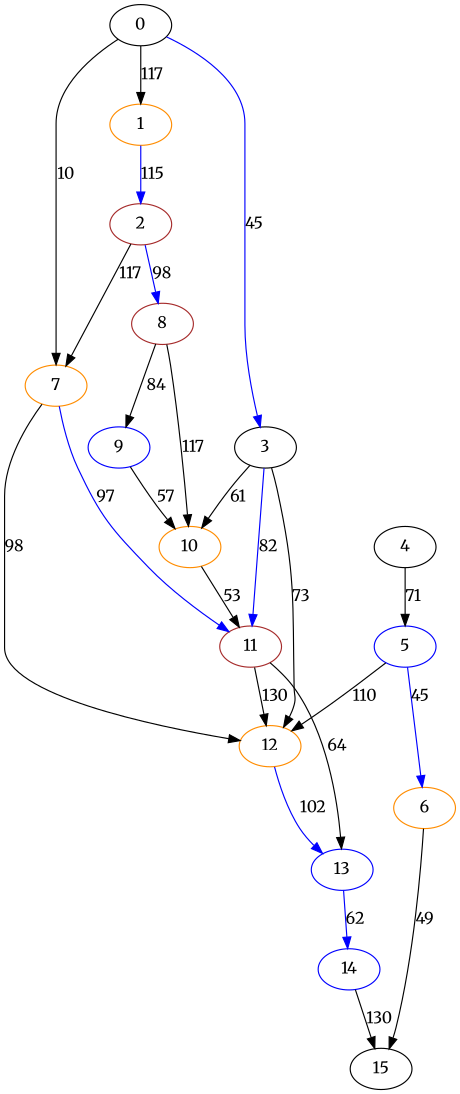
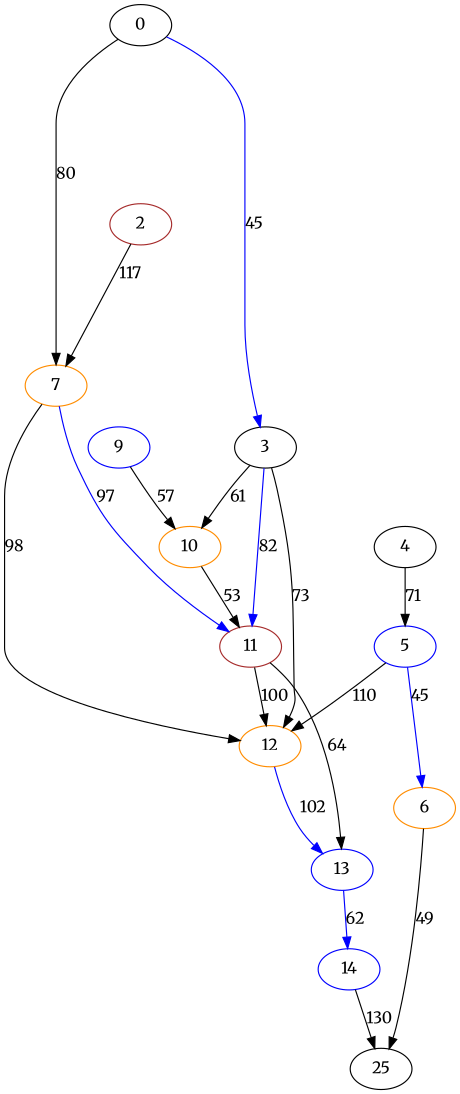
node "1": removed
edge "0" -> "7": label "10" -> "80"
node "8": removed
edge "11" -> "12": label "130" -> "100"
node "15": label "15" -> "25"
